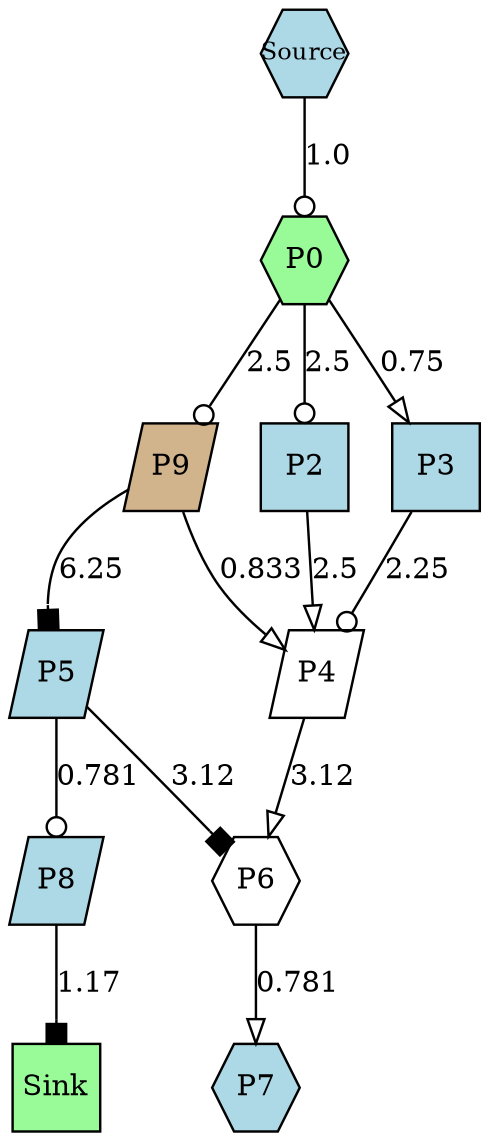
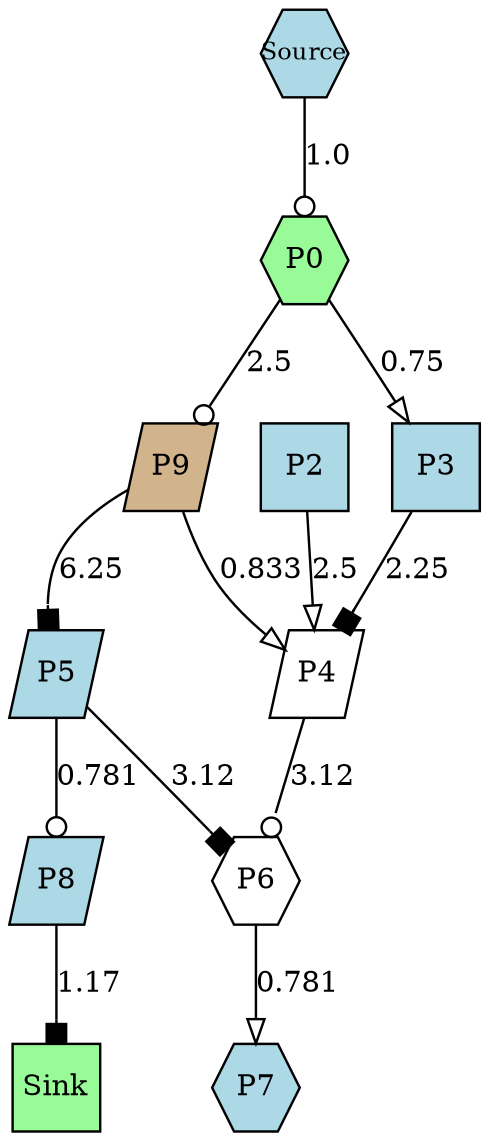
edge "P0" -> "P2": removed, label "2.5"
edge "P3" -> "P4": arrowhead odot -> box
edge "P4" -> "P6": arrowhead onormal -> odot
